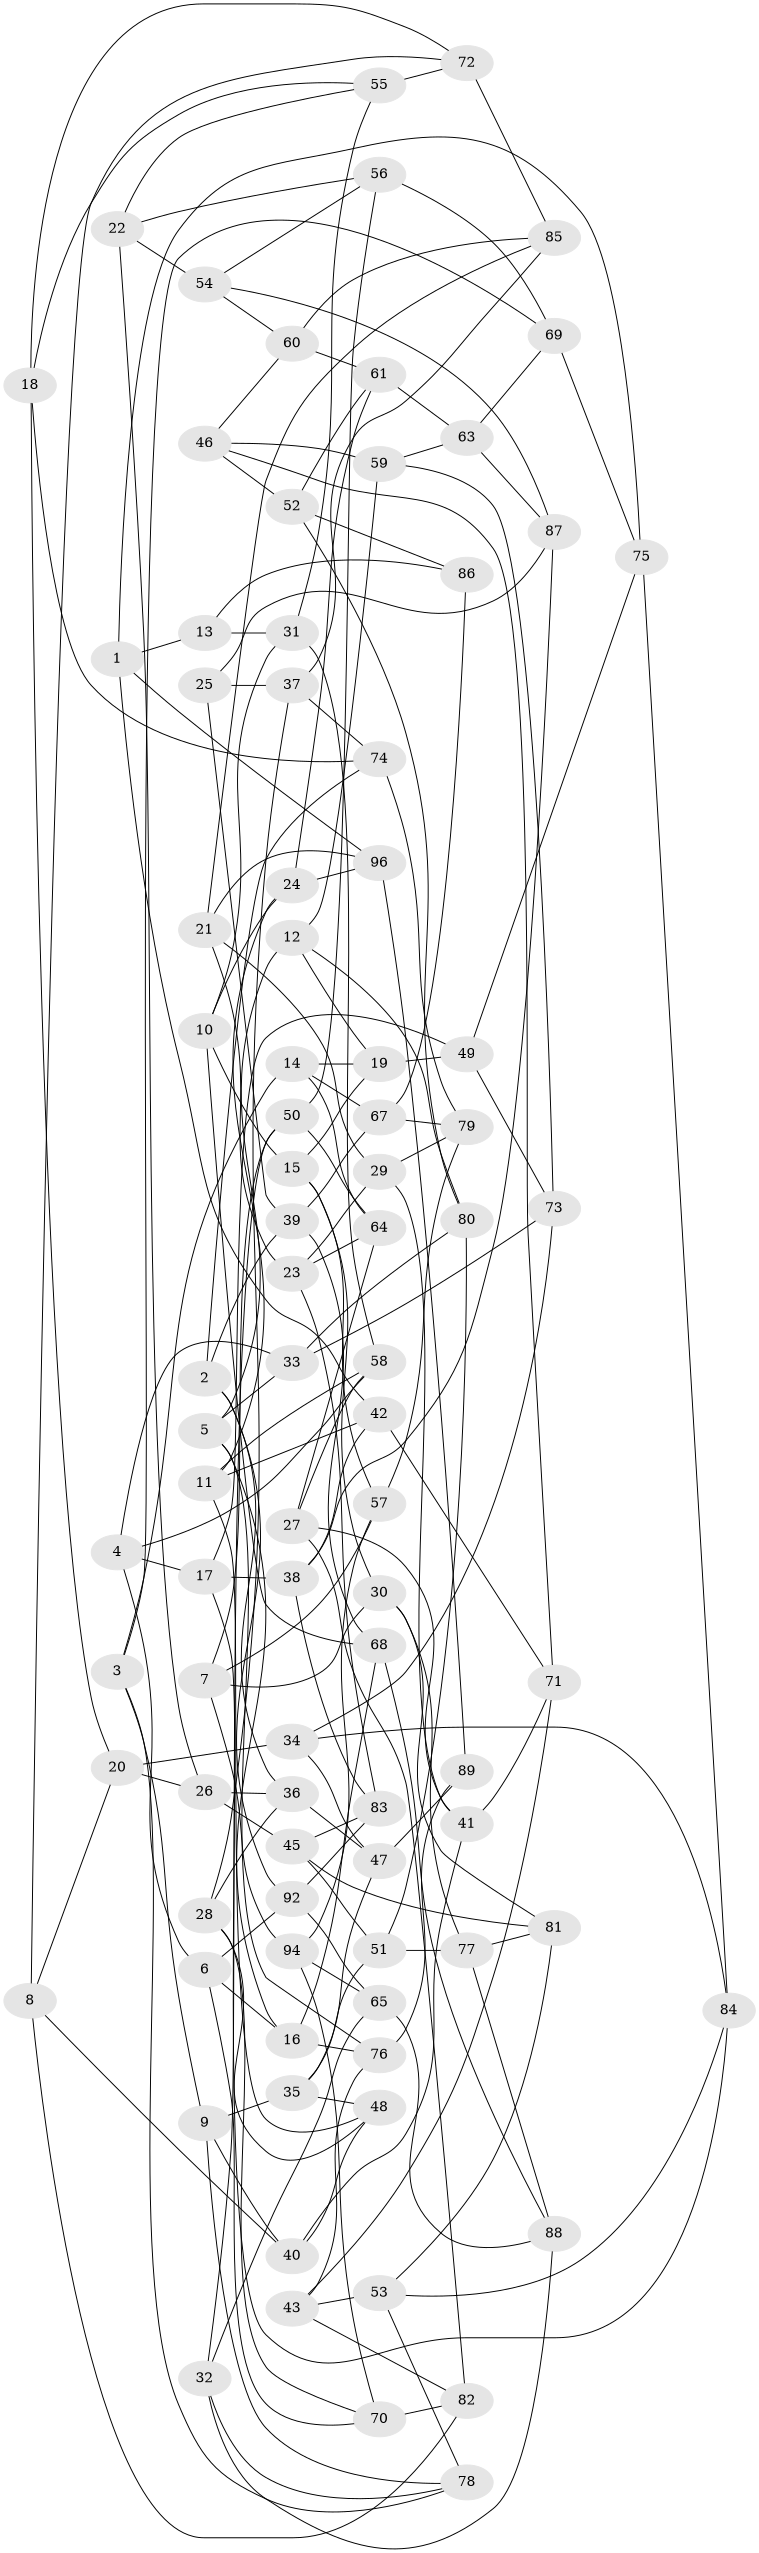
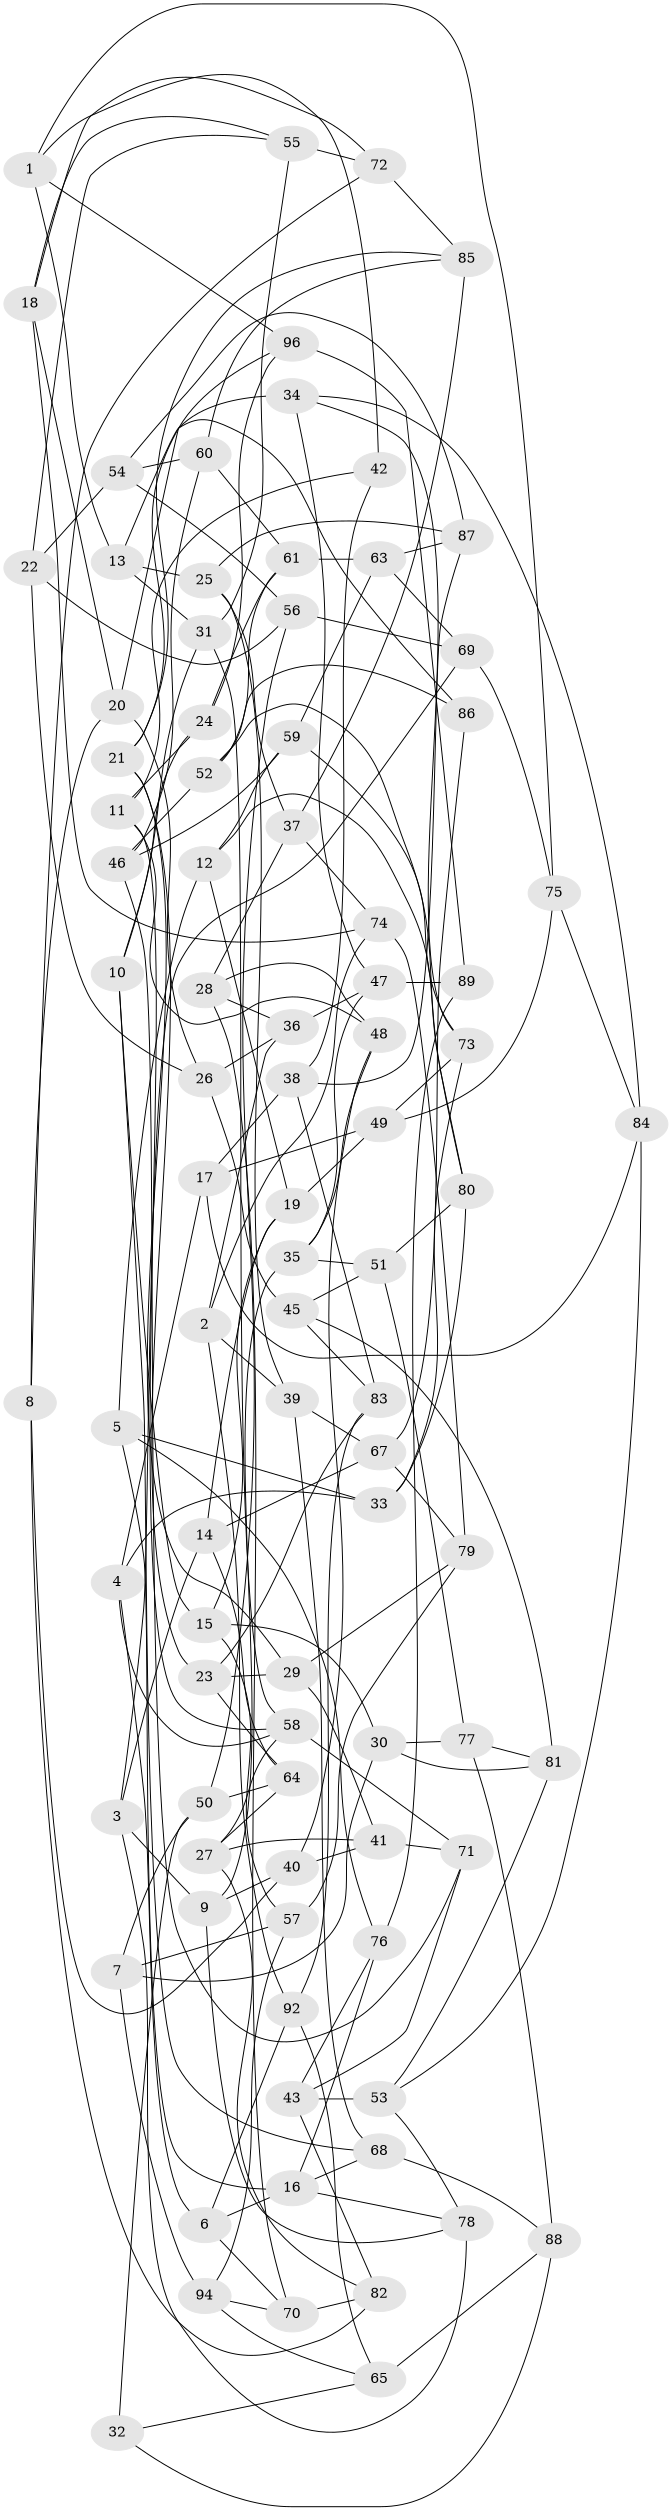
edge "13" -- "25": added
edge "42" -- "71": now "58" -- "71"
edge "32" -- "78": now "16" -- "78"
